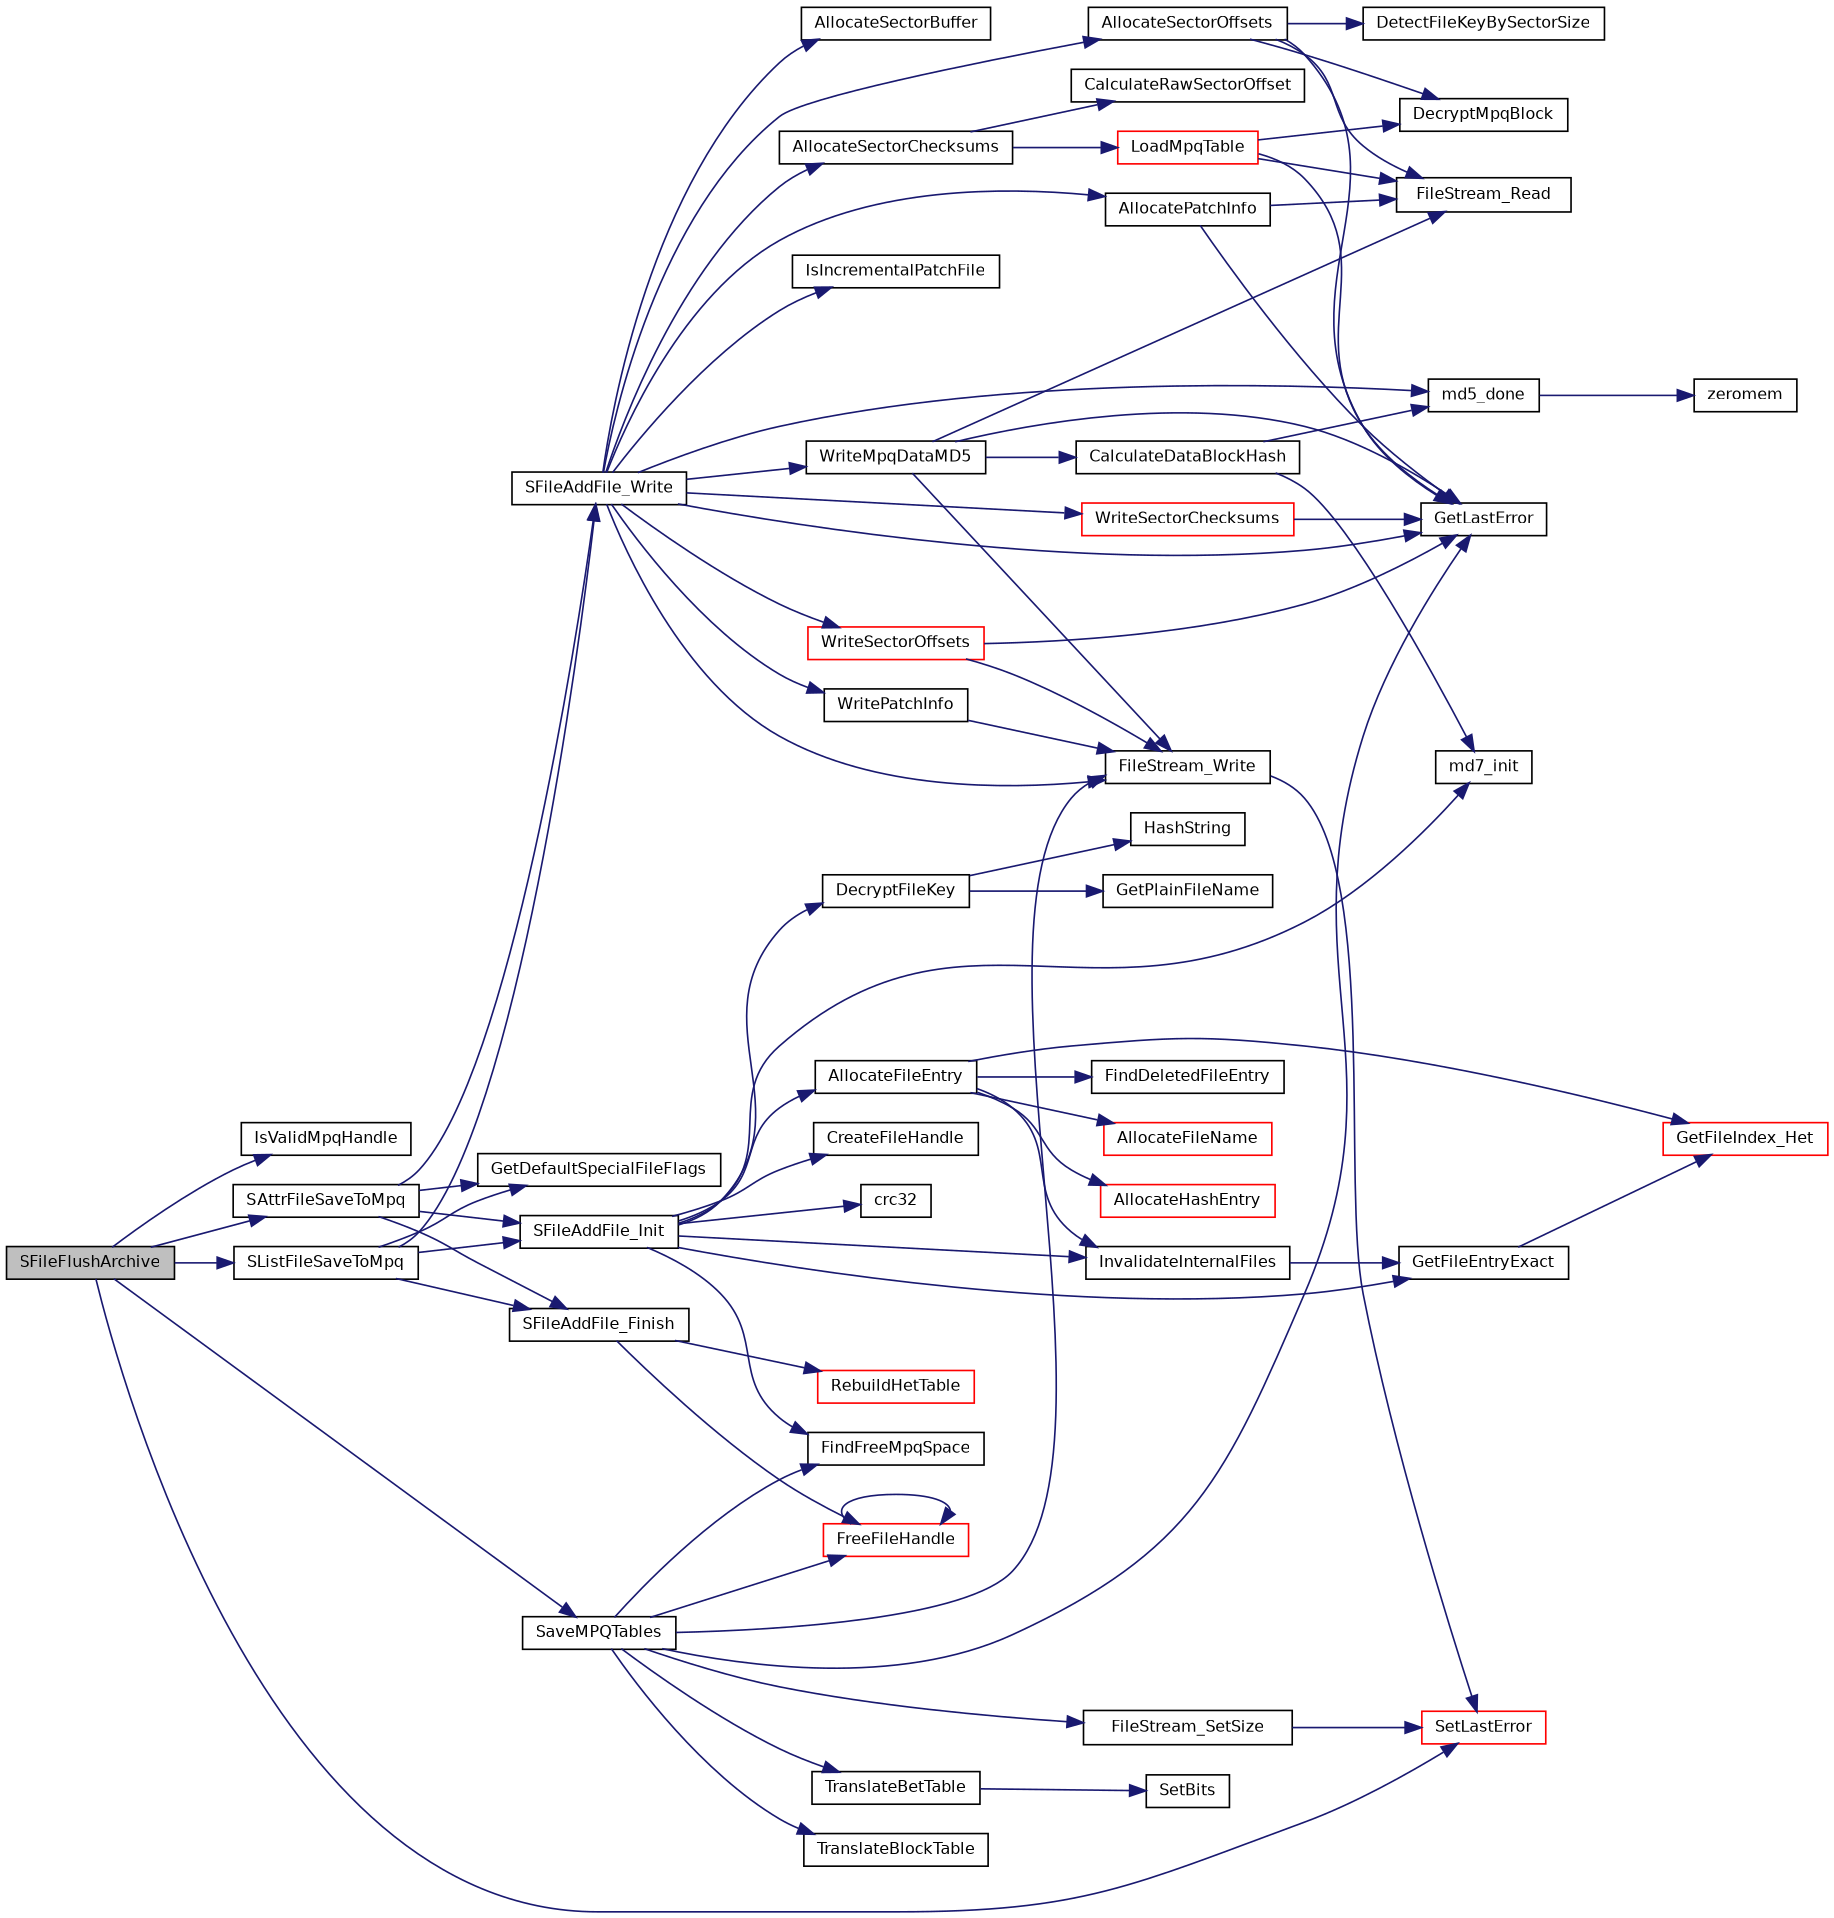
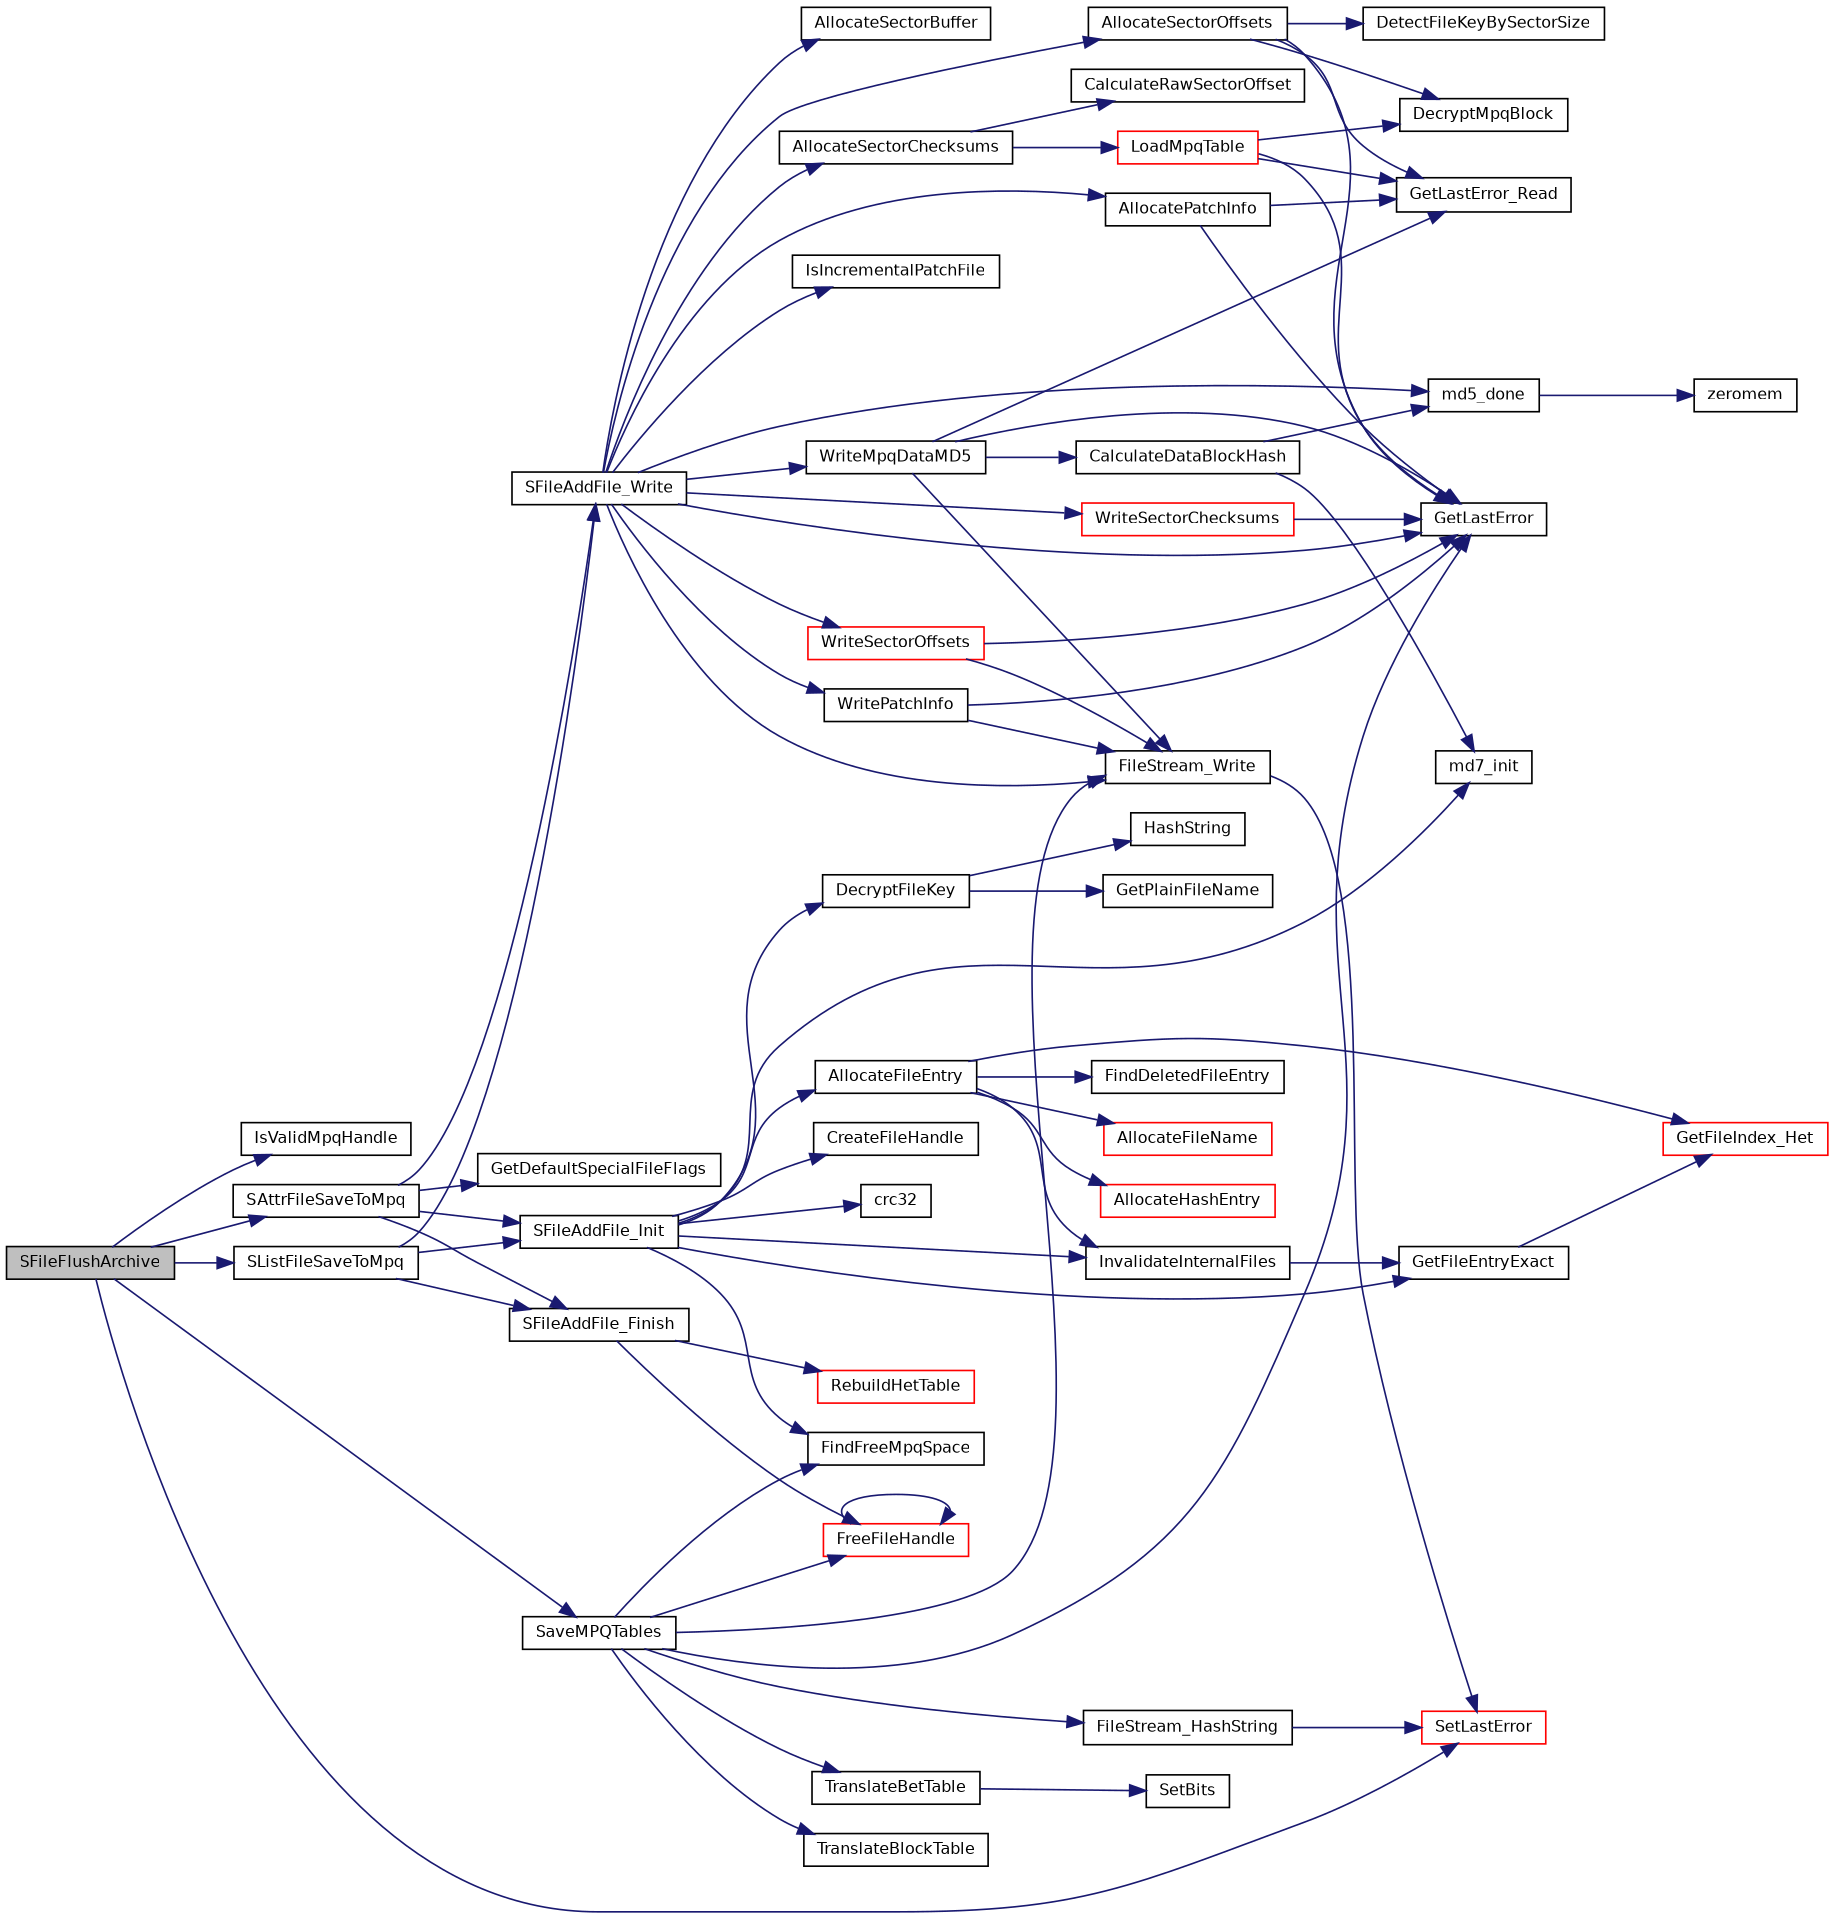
node "FileStream_Read": label "FileStream_Read" -> "GetLastError_Read"
edge "WritePatchInfo" -> "GetLastError": added
edge "SListFileSaveToMpq" -> "GetDefaultSpecialFileFlags": removed
node "FileStream_SetSize": label "FileStream_SetSize" -> "FileStream_HashString"
